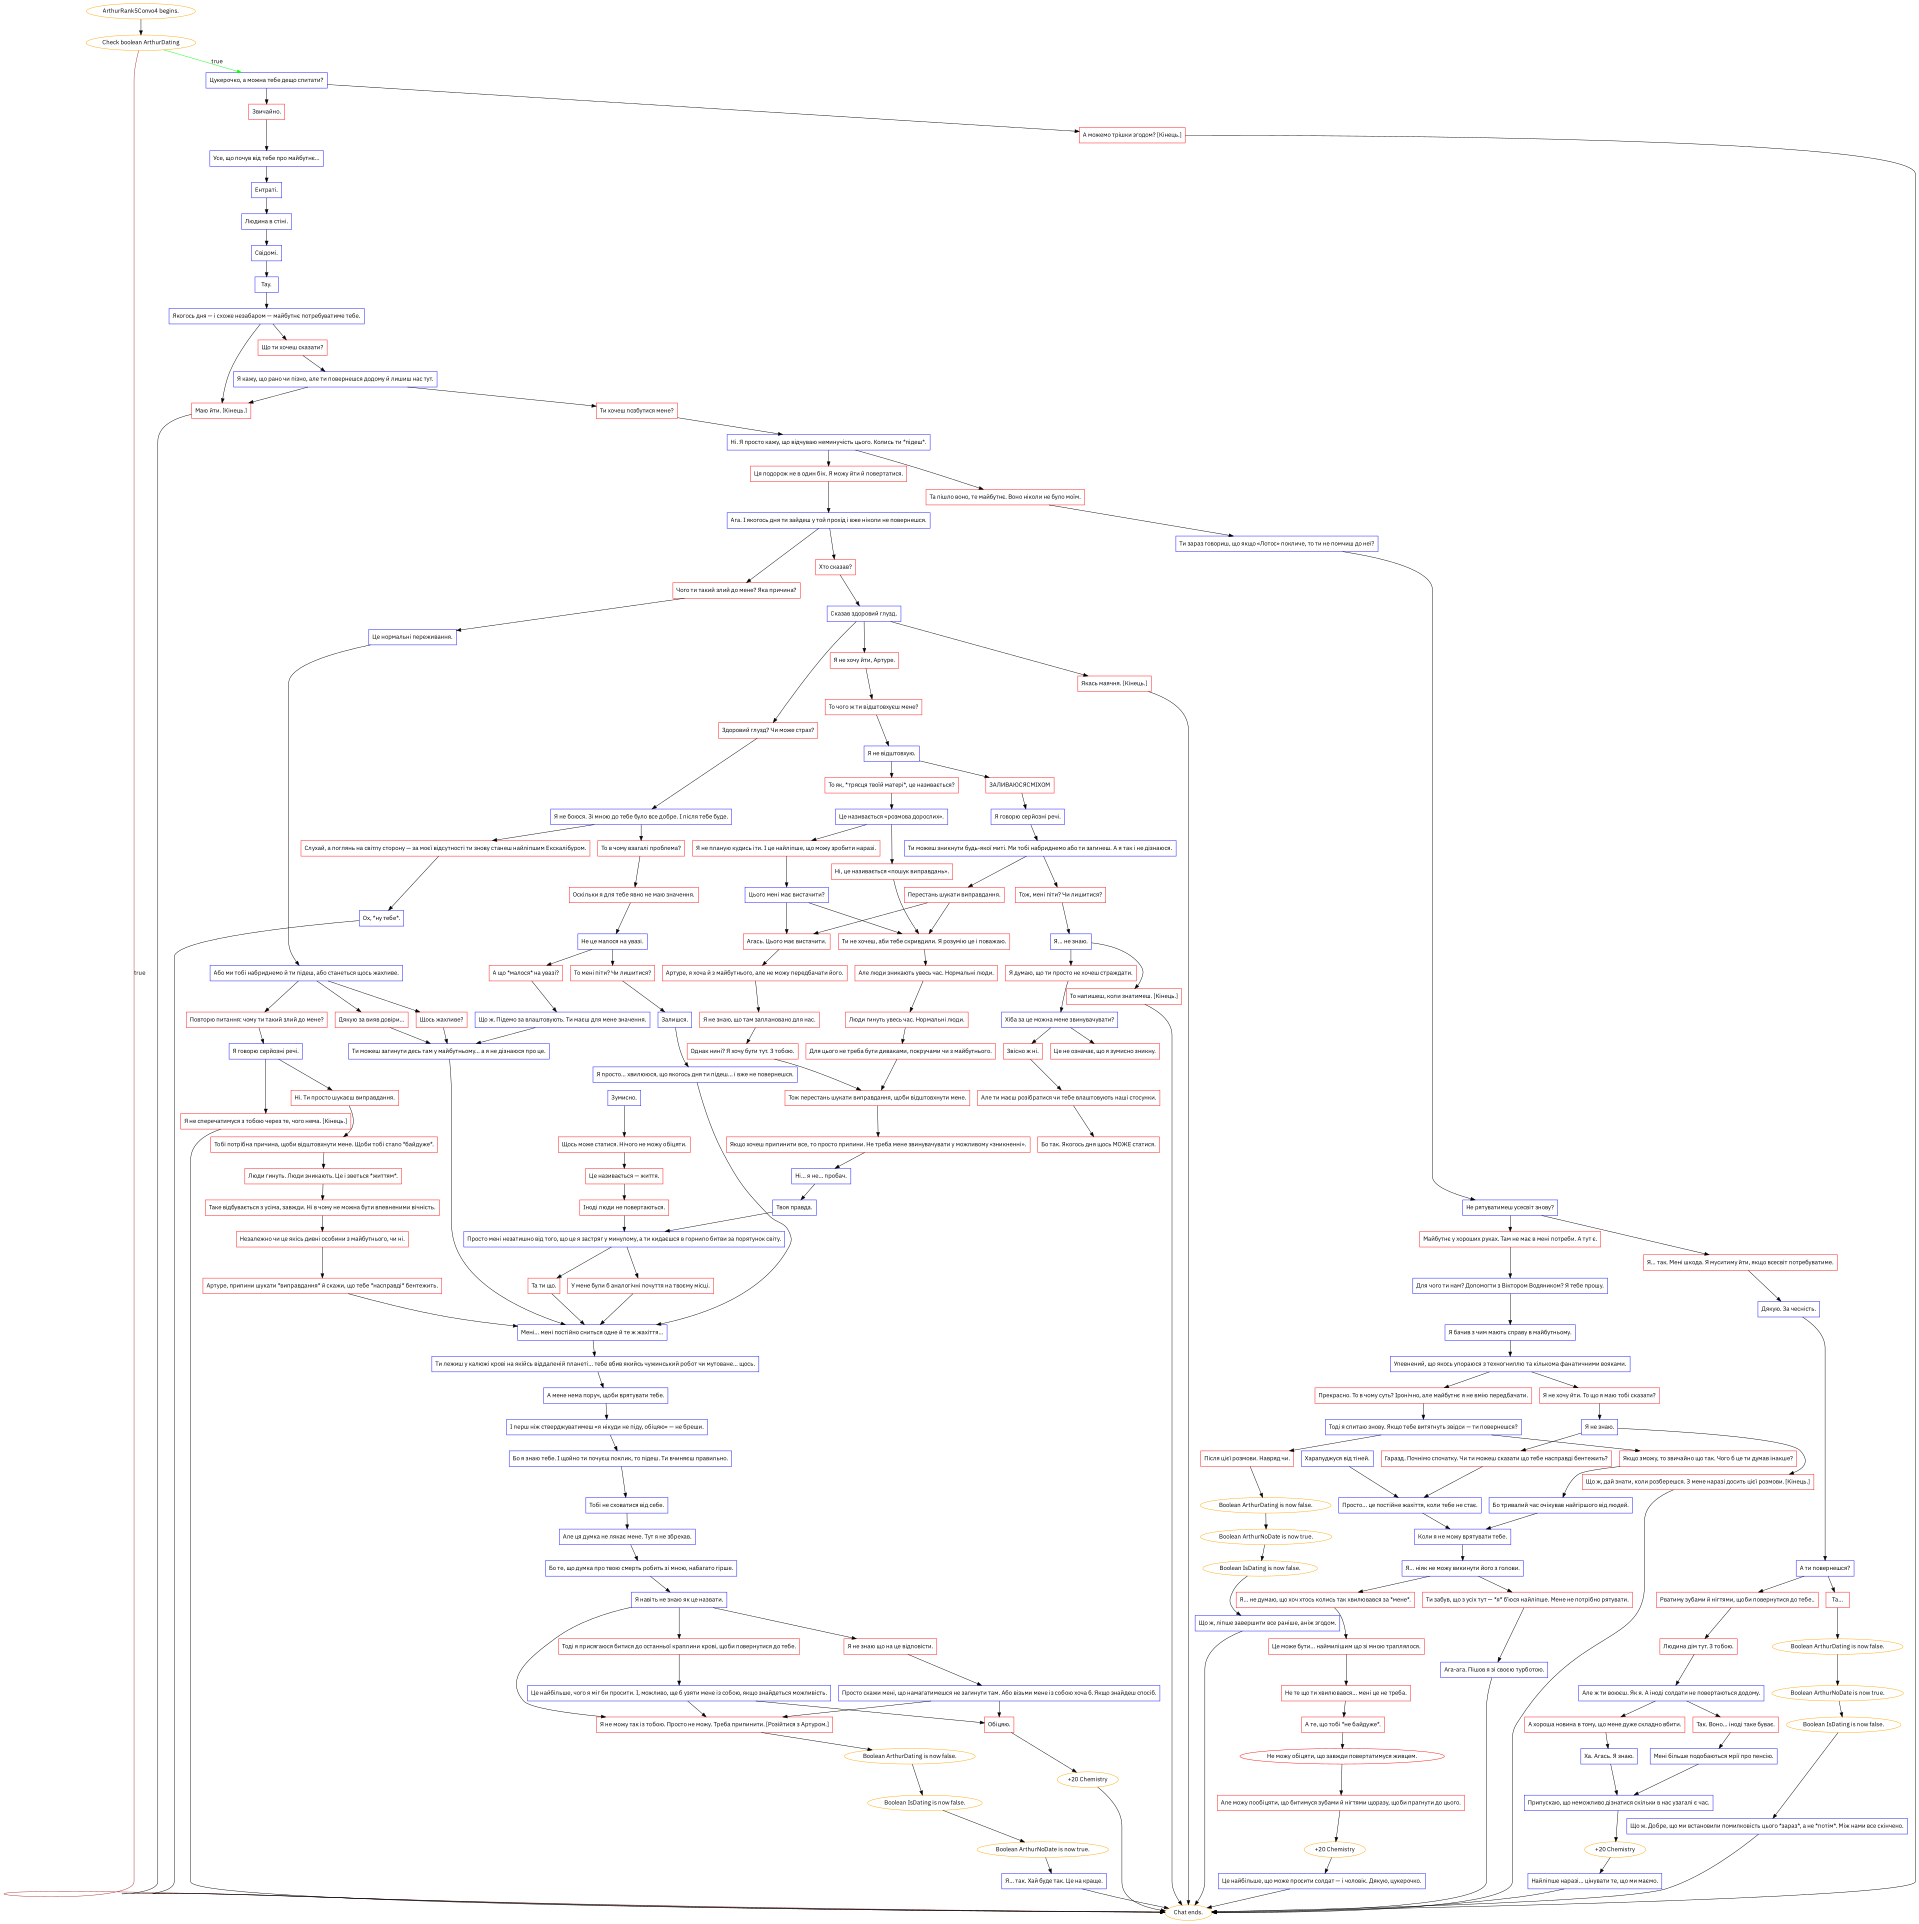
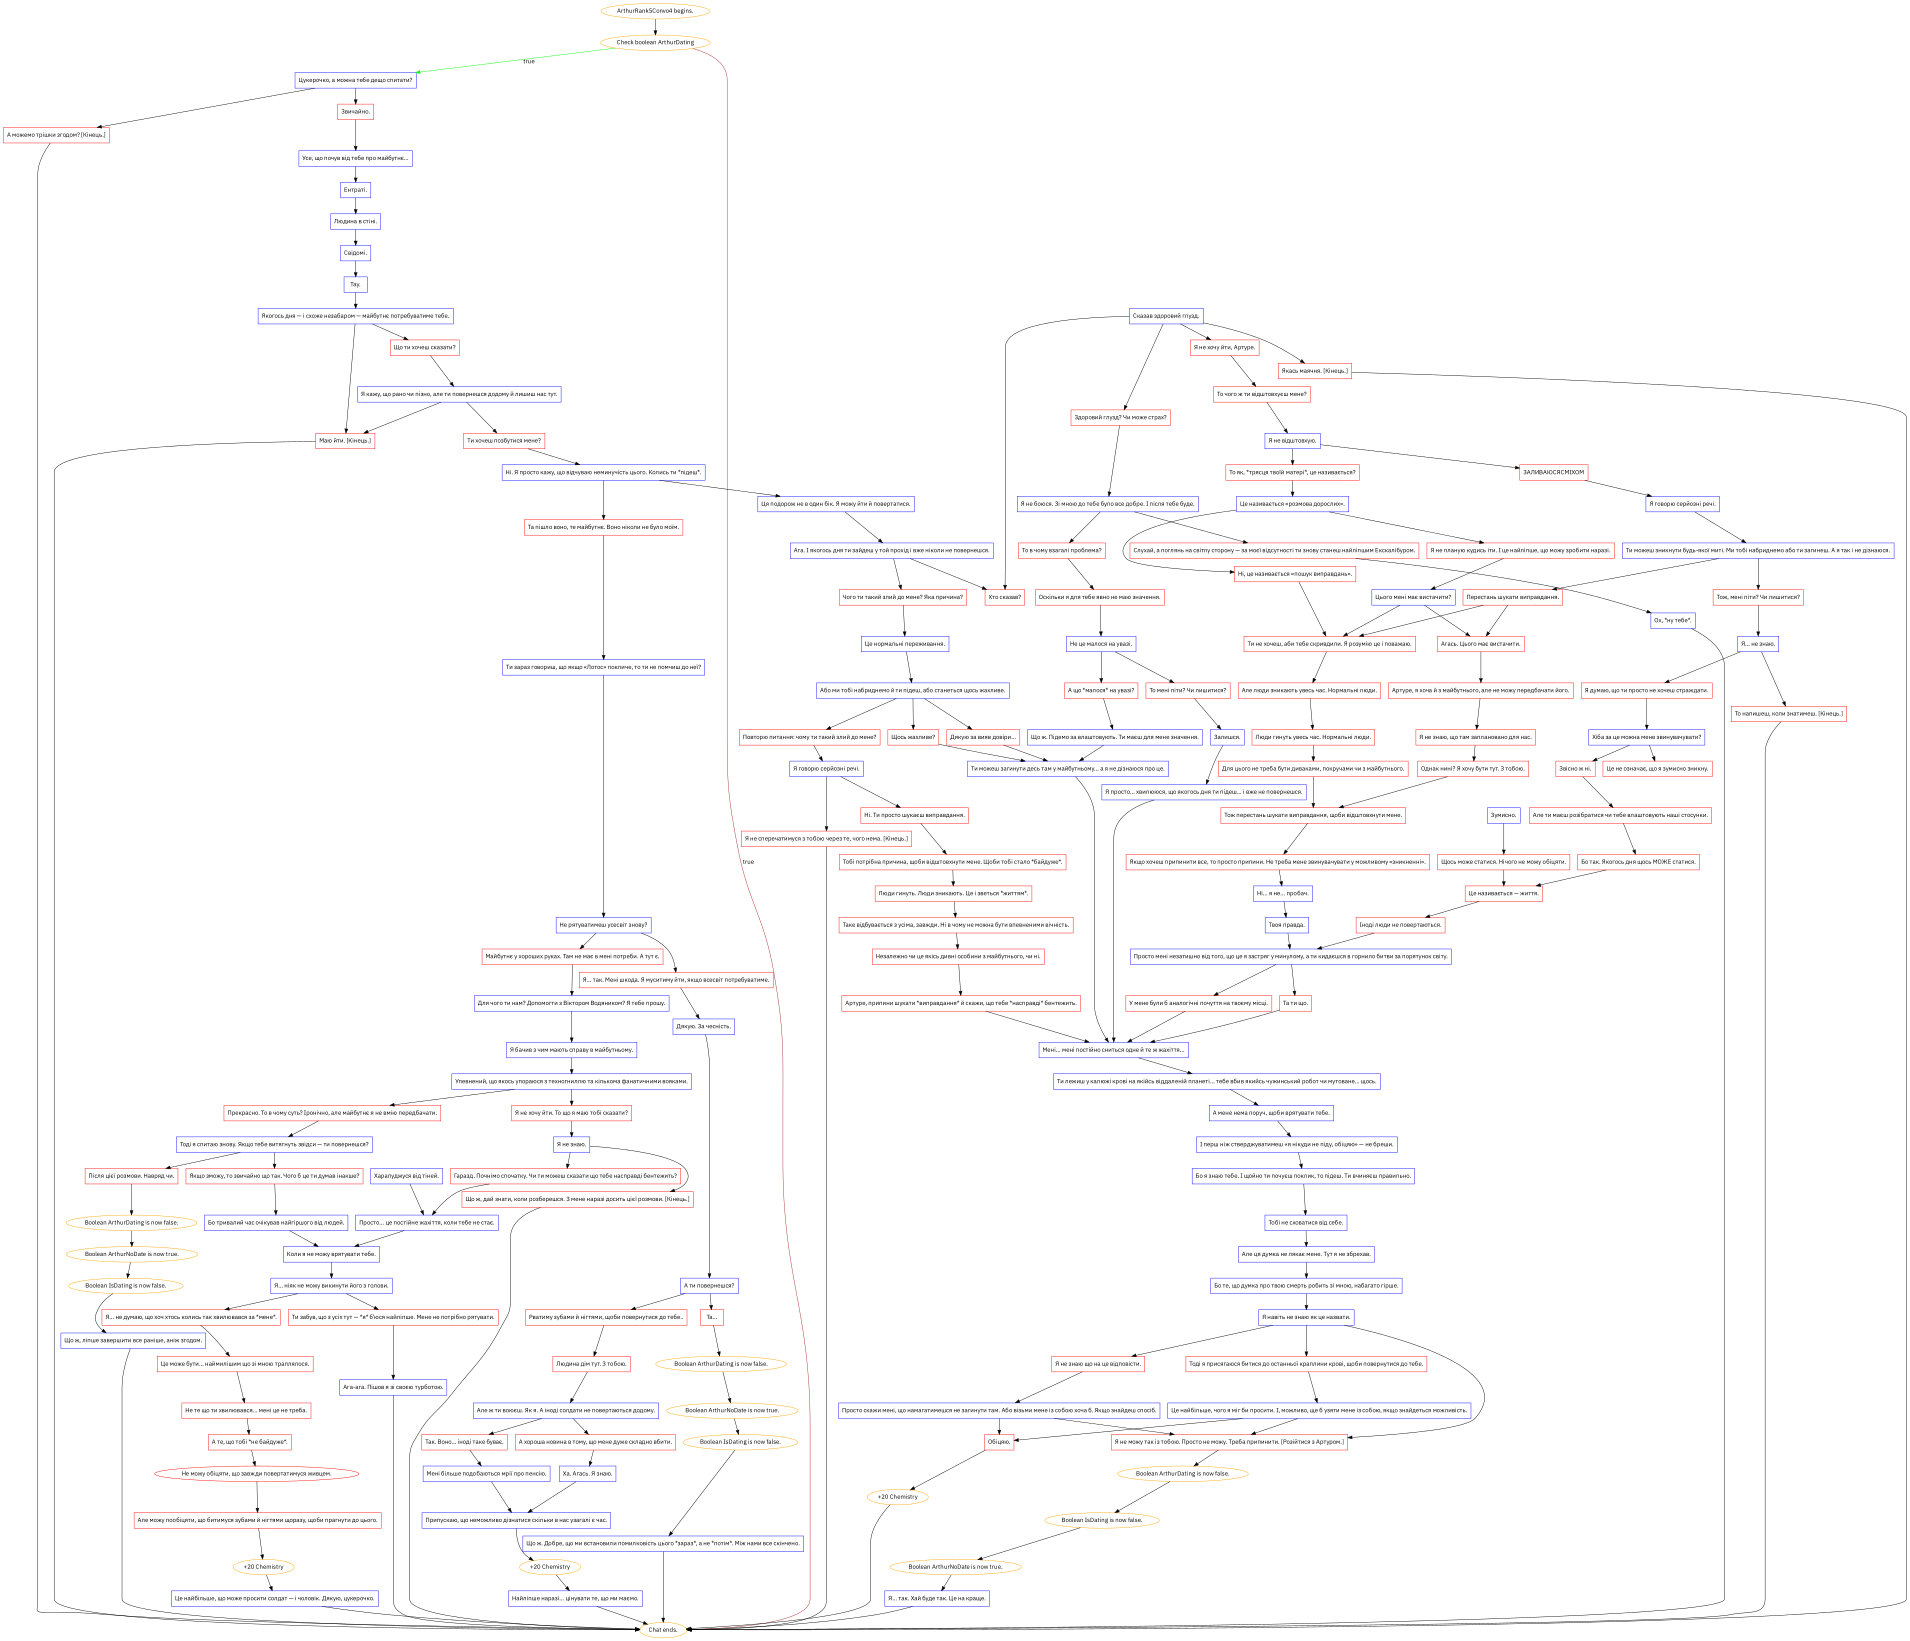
node "Ця подорож не в один бік. Я можу йти й повертатися.": color red -> blue
edge "Хто сказав?" -> "Сказав здоровий глузд.": reversed
edge "Бо так. Якогось дня щось МОЖЕ статися." -> "Це називається — життя.": added
